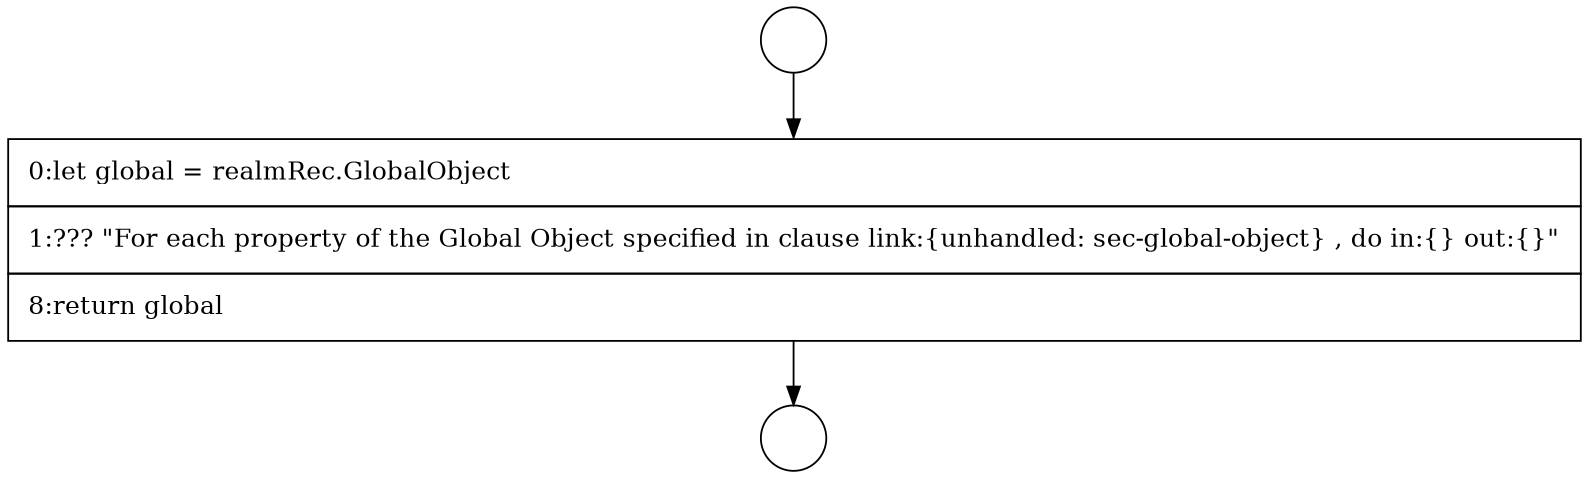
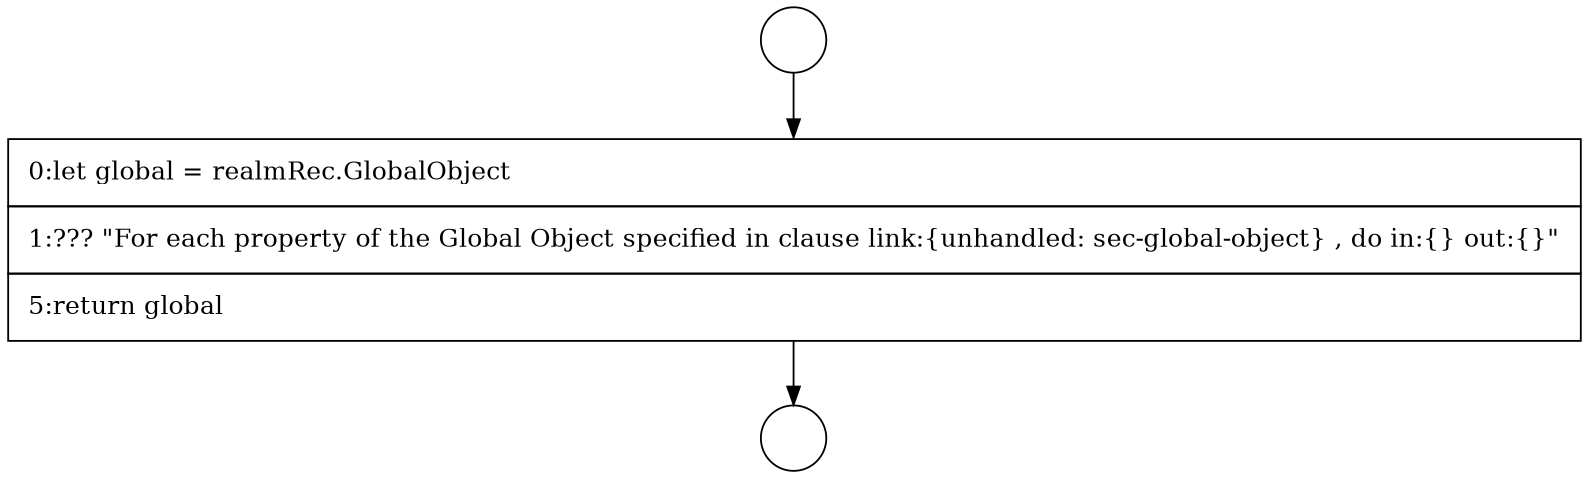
node "0:let global = realmRec.GlobalObject": text "8:return global" -> "5:return global"
